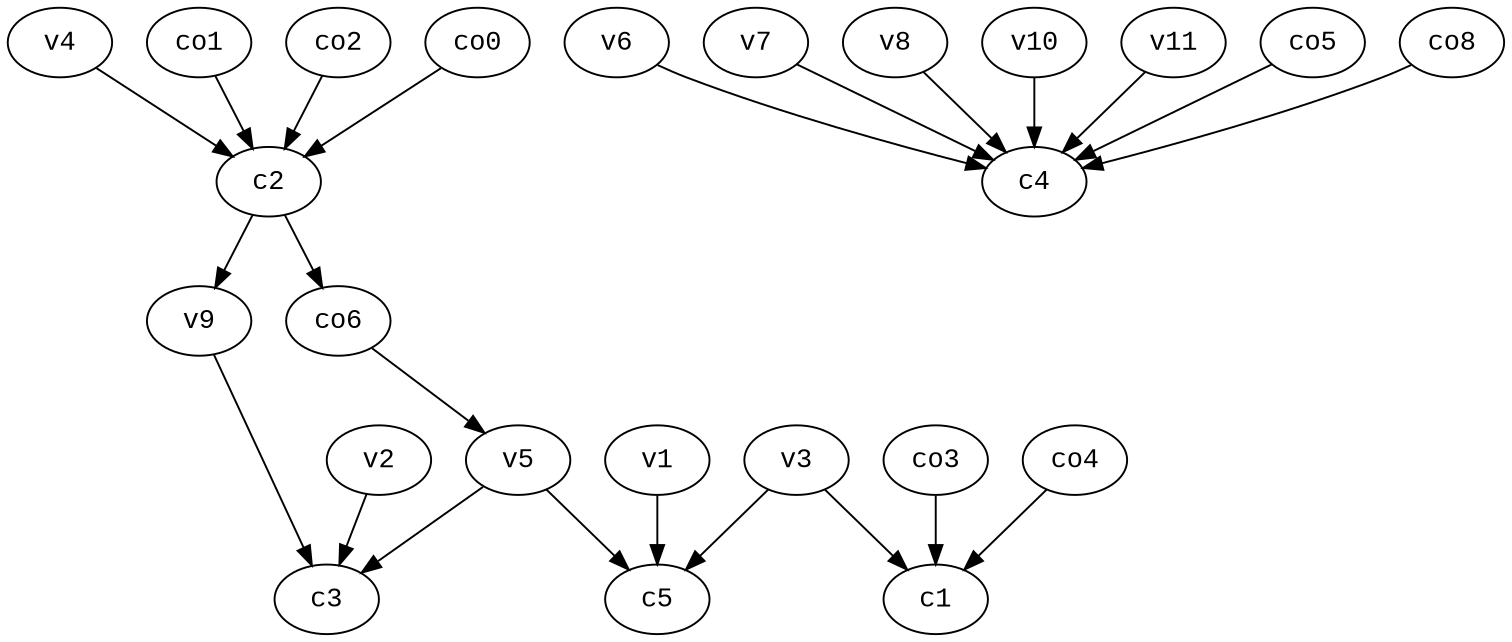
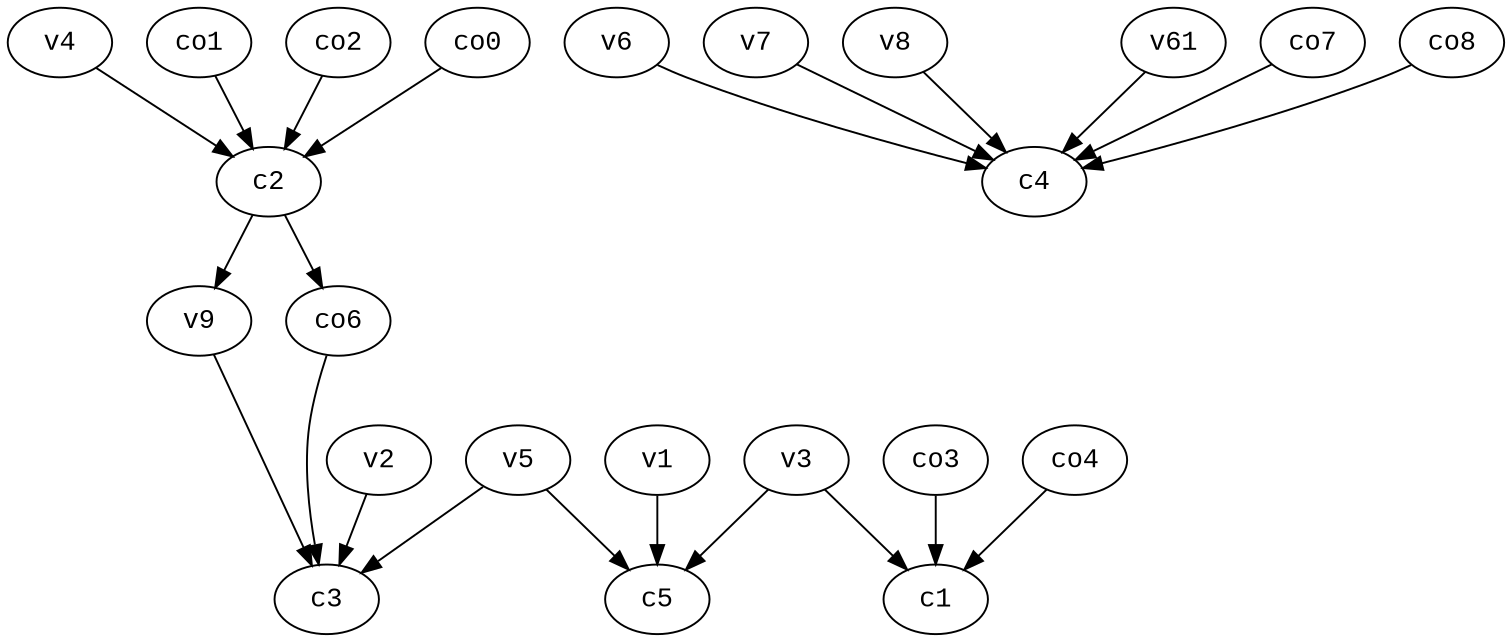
node "v10": removed
node "v11": label "v11" -> "v61"
node "co5": label "co5" -> "co7"
edge "co6" -> "v5": now "co6" -> "c3"
